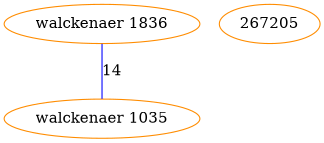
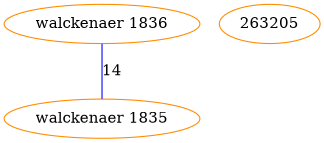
node "267205": label "267205" -> "263205"
node "walckenaer 1035": label "walckenaer 1035" -> "walckenaer 1835"
